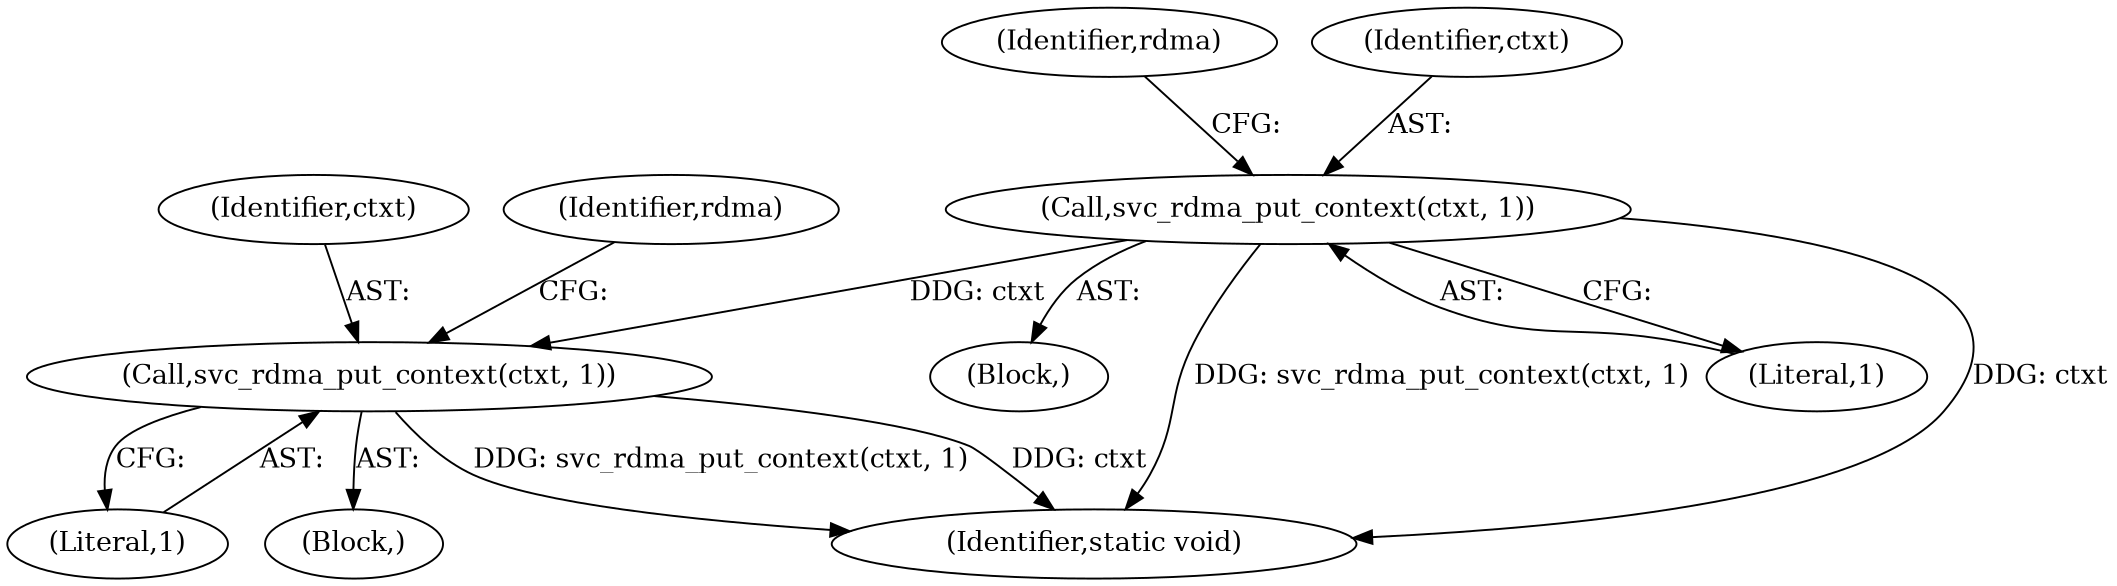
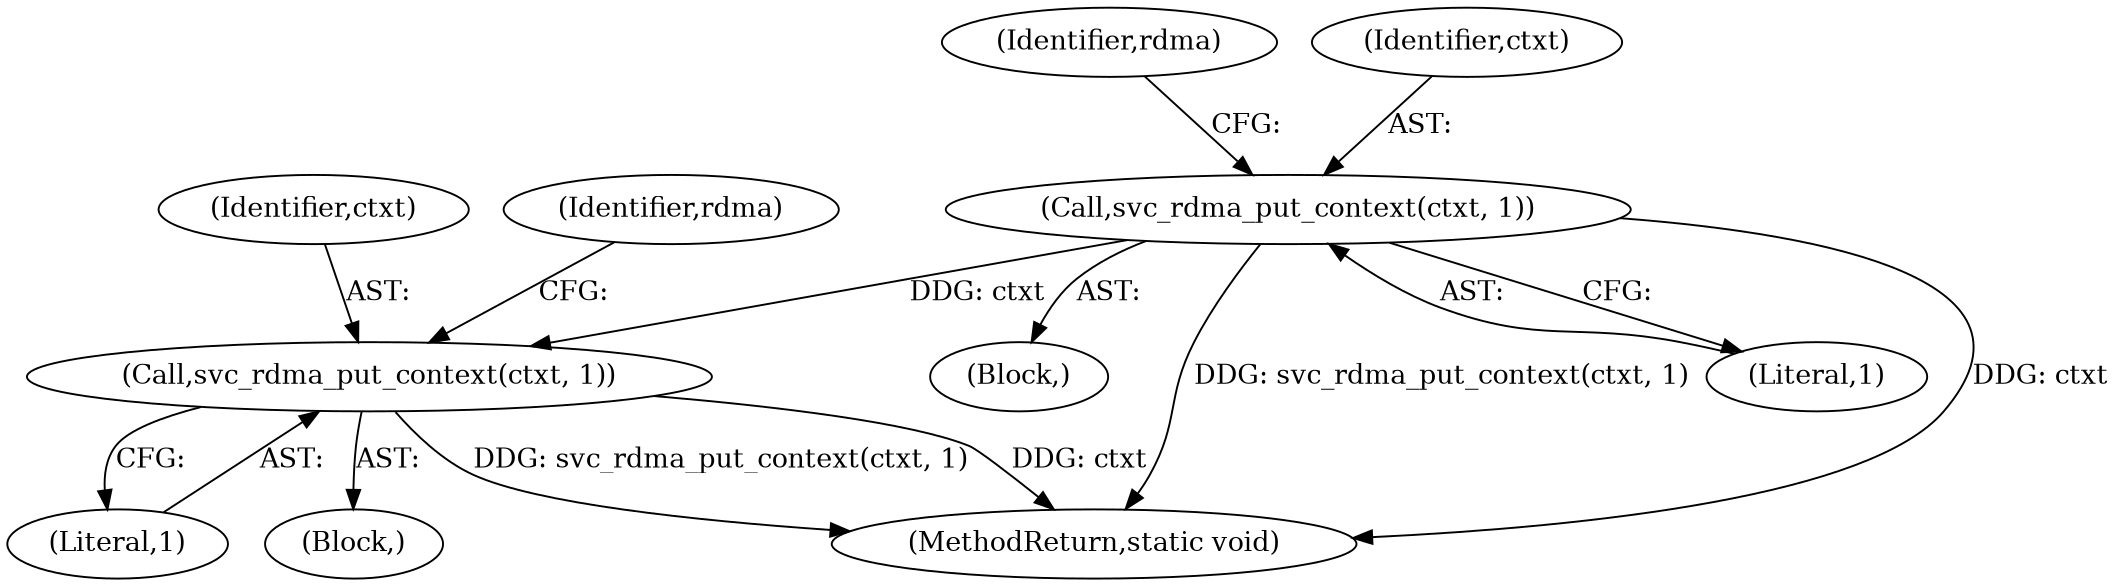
node "(Identifier,static void)": label "(Identifier,static void)" -> "(MethodReturn,static void)"
